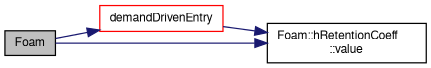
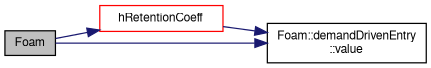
node "demandDrivenEntry": label "demandDrivenEntry" -> "hRetentionCoeff"
node "Foam::hRetentionCoeff ::value": label "Foam::hRetentionCoeff ::value" -> "Foam::demandDrivenEntry ::value"
